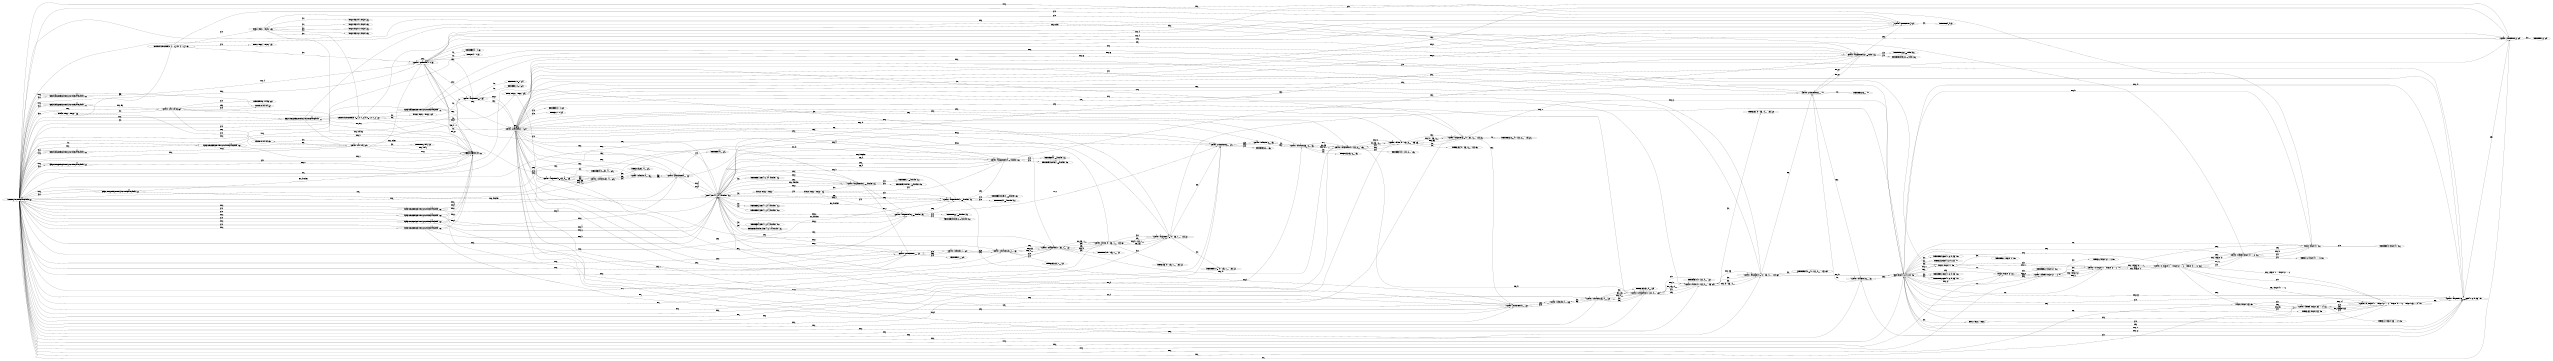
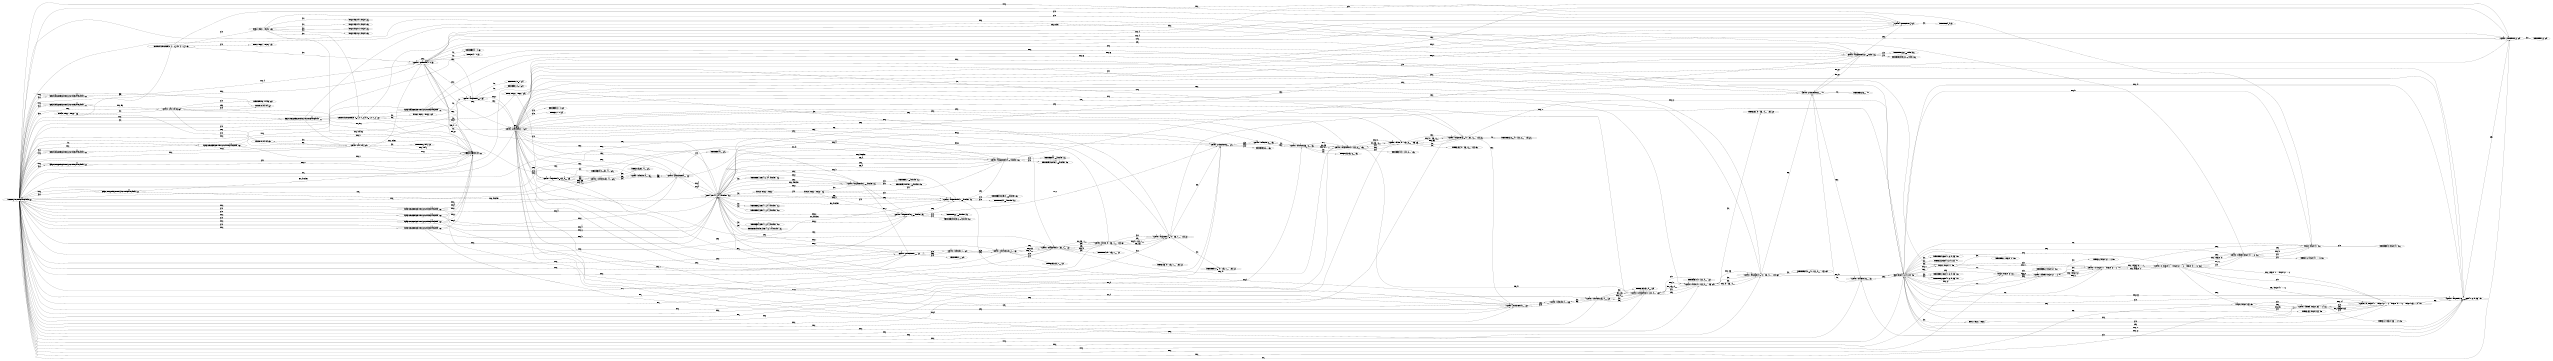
edge "(<operator>.greaterThan,x > 0)" -> "(<operator>.indirection,*g++)": label "DDG: kv" -> "CDG: "
